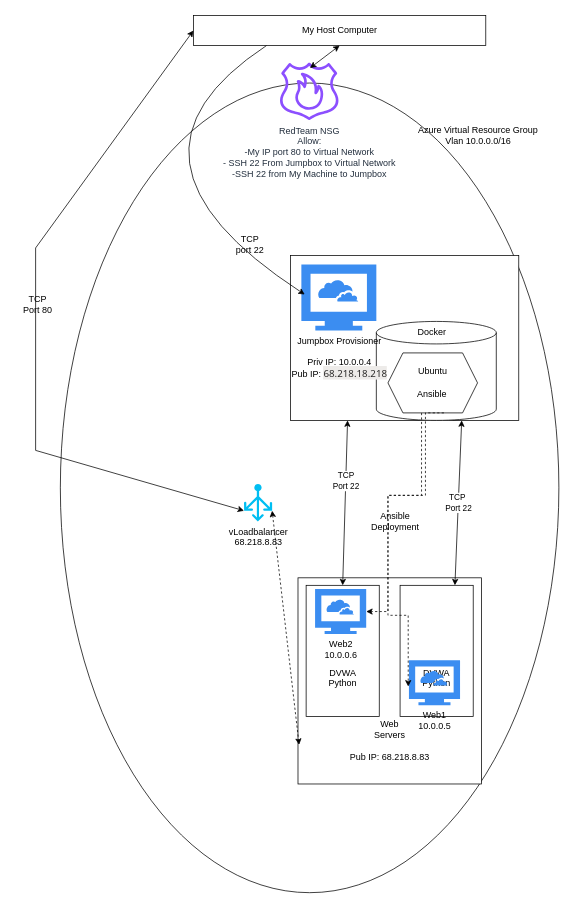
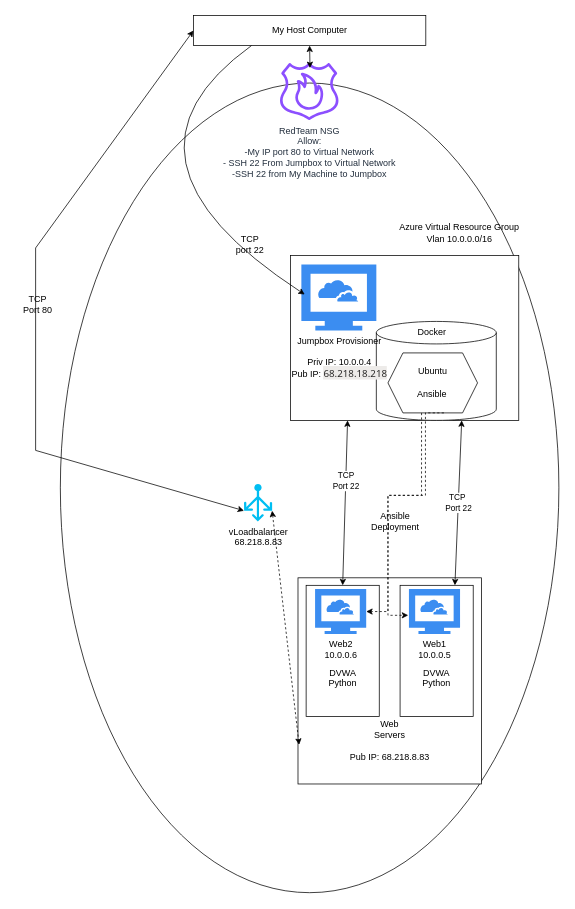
node "My Host Computer": size 293x30 -> 233x30
node "Azure Virtual Resource Group Vlan 10.0.0.0/16": moved (478, 135) -> (459, 233)
node "Web1 10.0.0.5": moved (435, 683) -> (435, 612)
